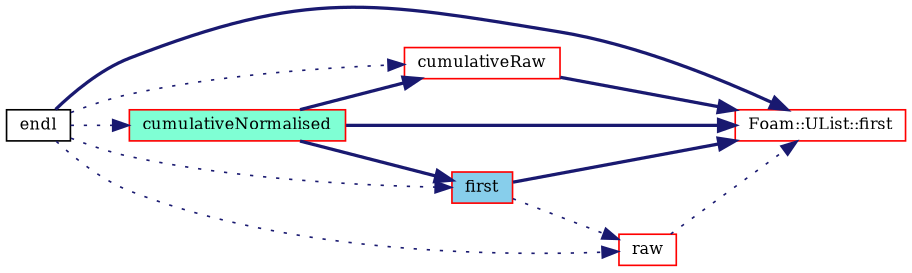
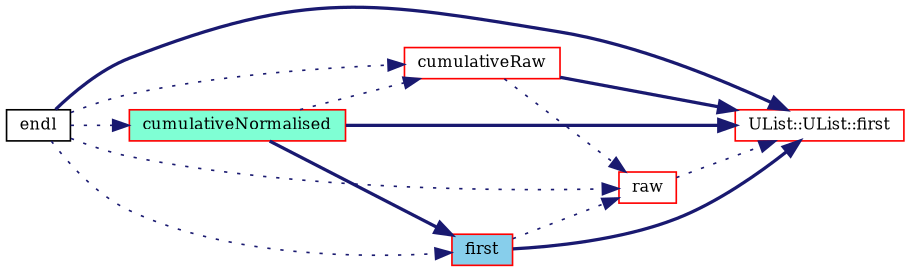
edge "cumulativeNormalised" -> "cumulativeRaw": style bold -> dotted
edge "cumulativeRaw" -> "raw": added
node "Foam::UList::first": label "Foam::UList::first" -> "UList::UList::first"
